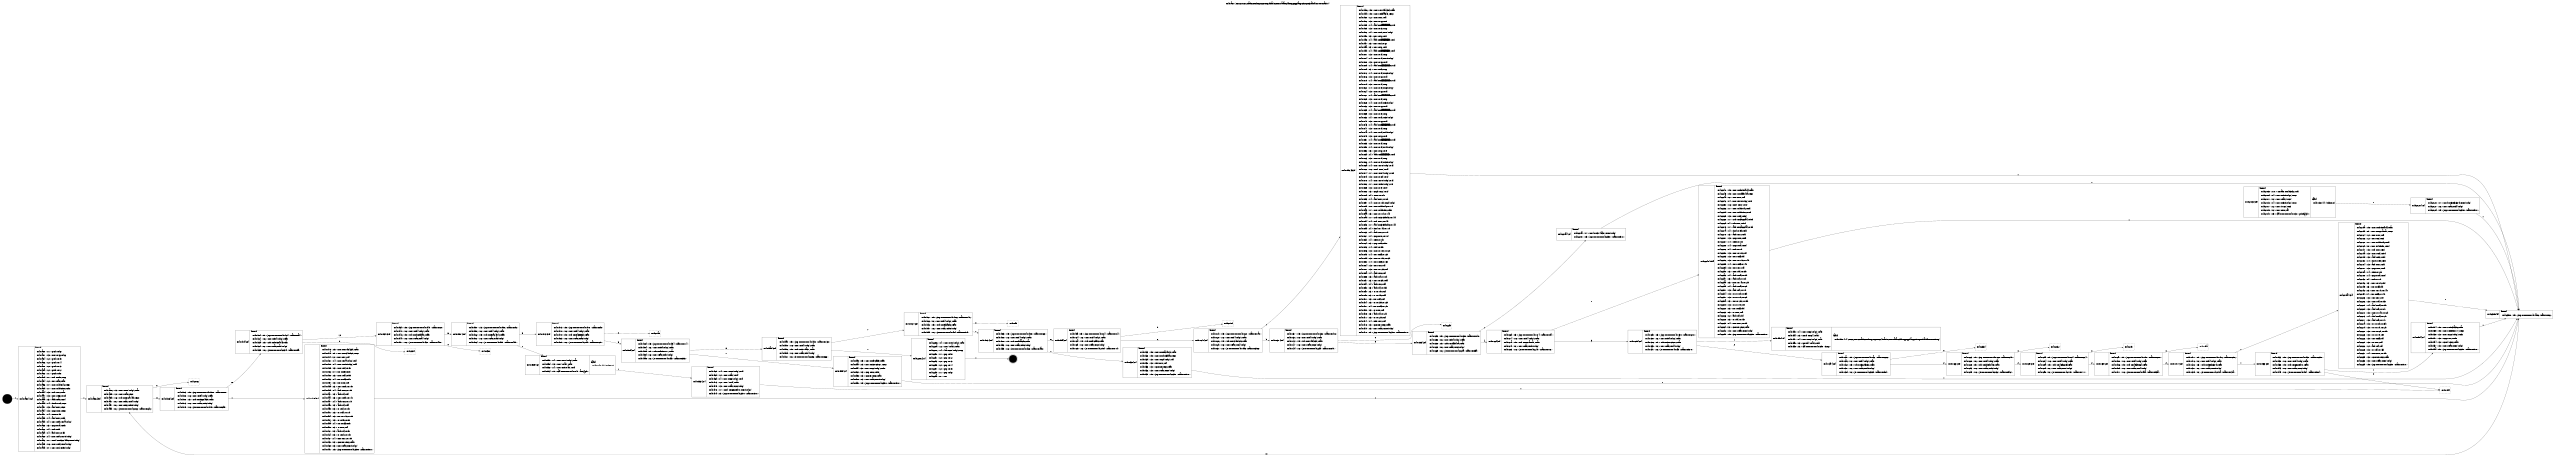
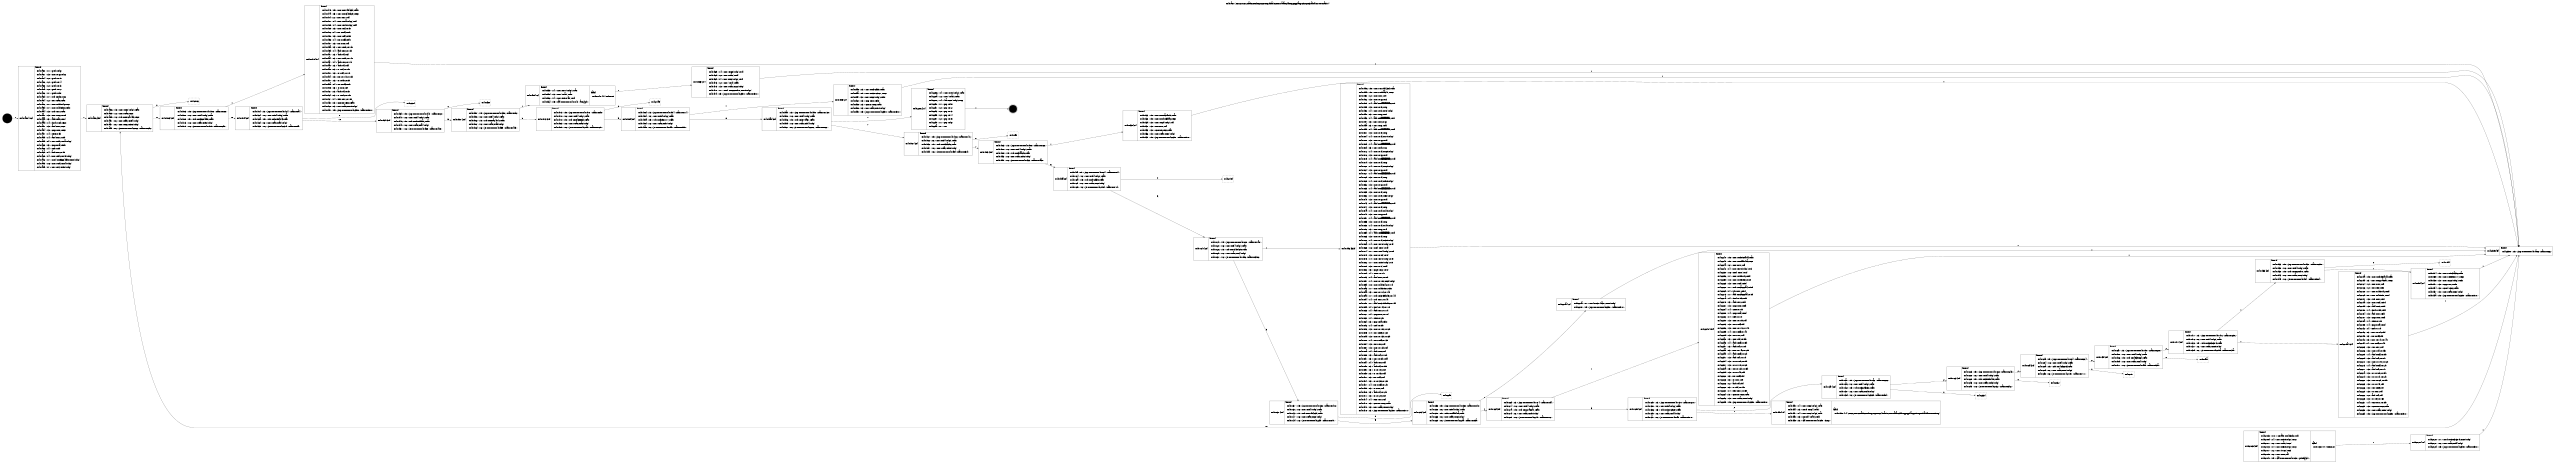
edge "0x401f69 [27]" -> "0x401d4f": now "0x401f69 [27]" -> "0x402390 [5]"
